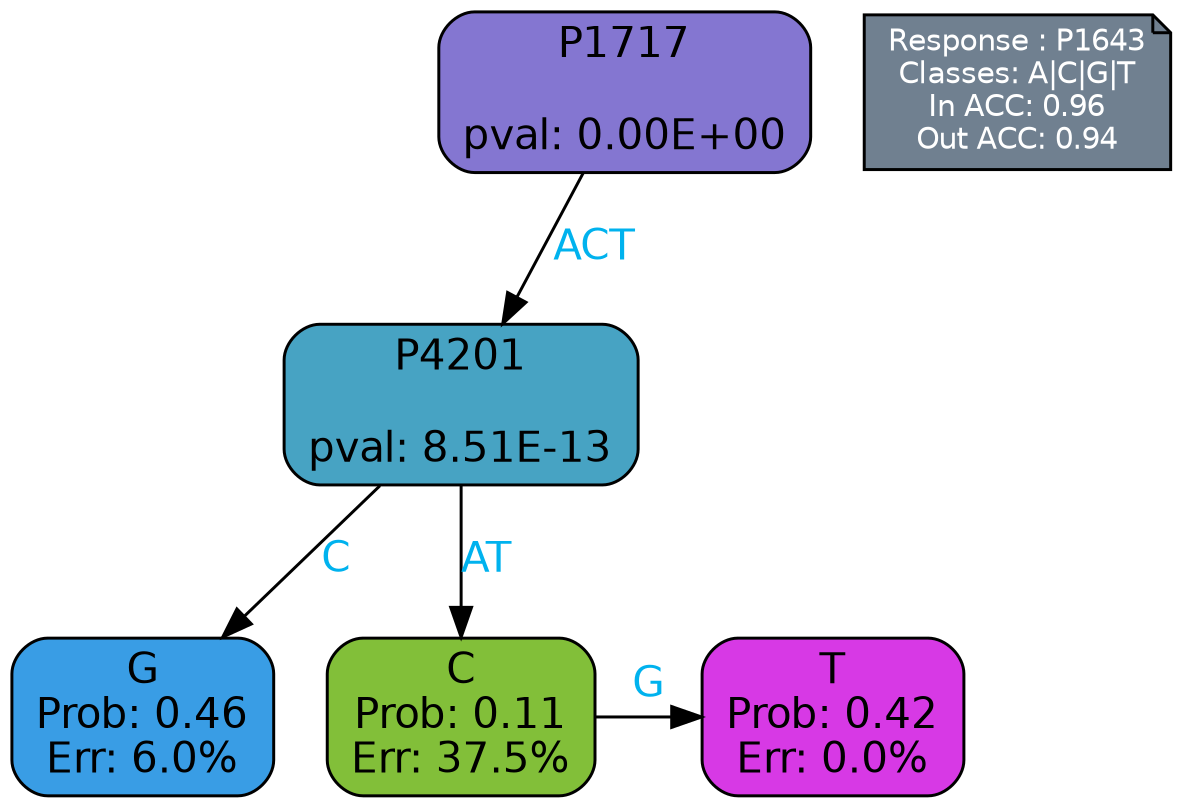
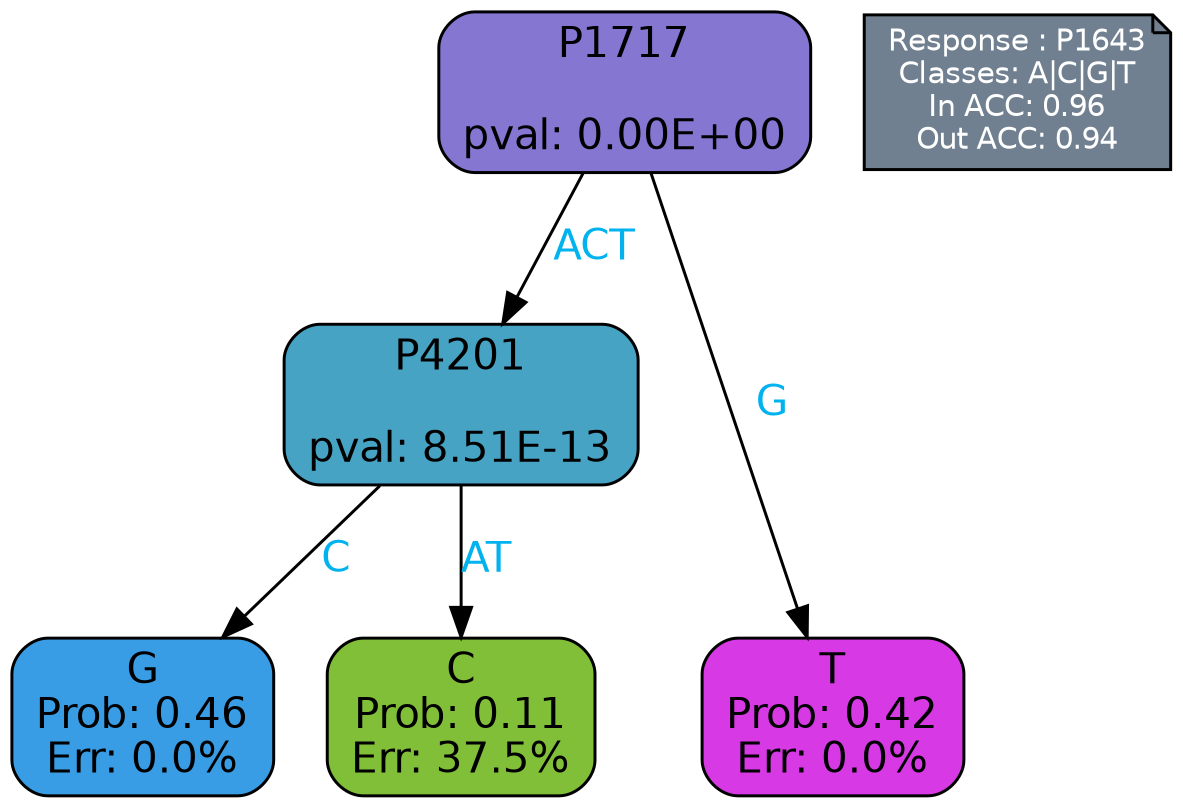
node "G Prob: 0.46 Err: 6.0%": label "G Prob: 0.46 Err: 6.0%" -> "G Prob: 0.46 Err: 0.0%"
edge "C Prob: 0.11 Err: 37.5%" -> "T Prob: 0.42 Err: 0.0%": now "P1717 pval: 0.00E+00" -> "T Prob: 0.42 Err: 0.0%"
